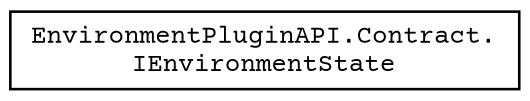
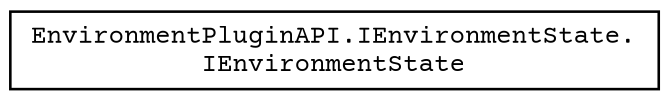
node "EnvironmentPluginAPI.Contract. IEnvironmentState": label "EnvironmentPluginAPI.Contract. IEnvironmentState" -> "EnvironmentPluginAPI.IEnvironmentState. IEnvironmentState"
